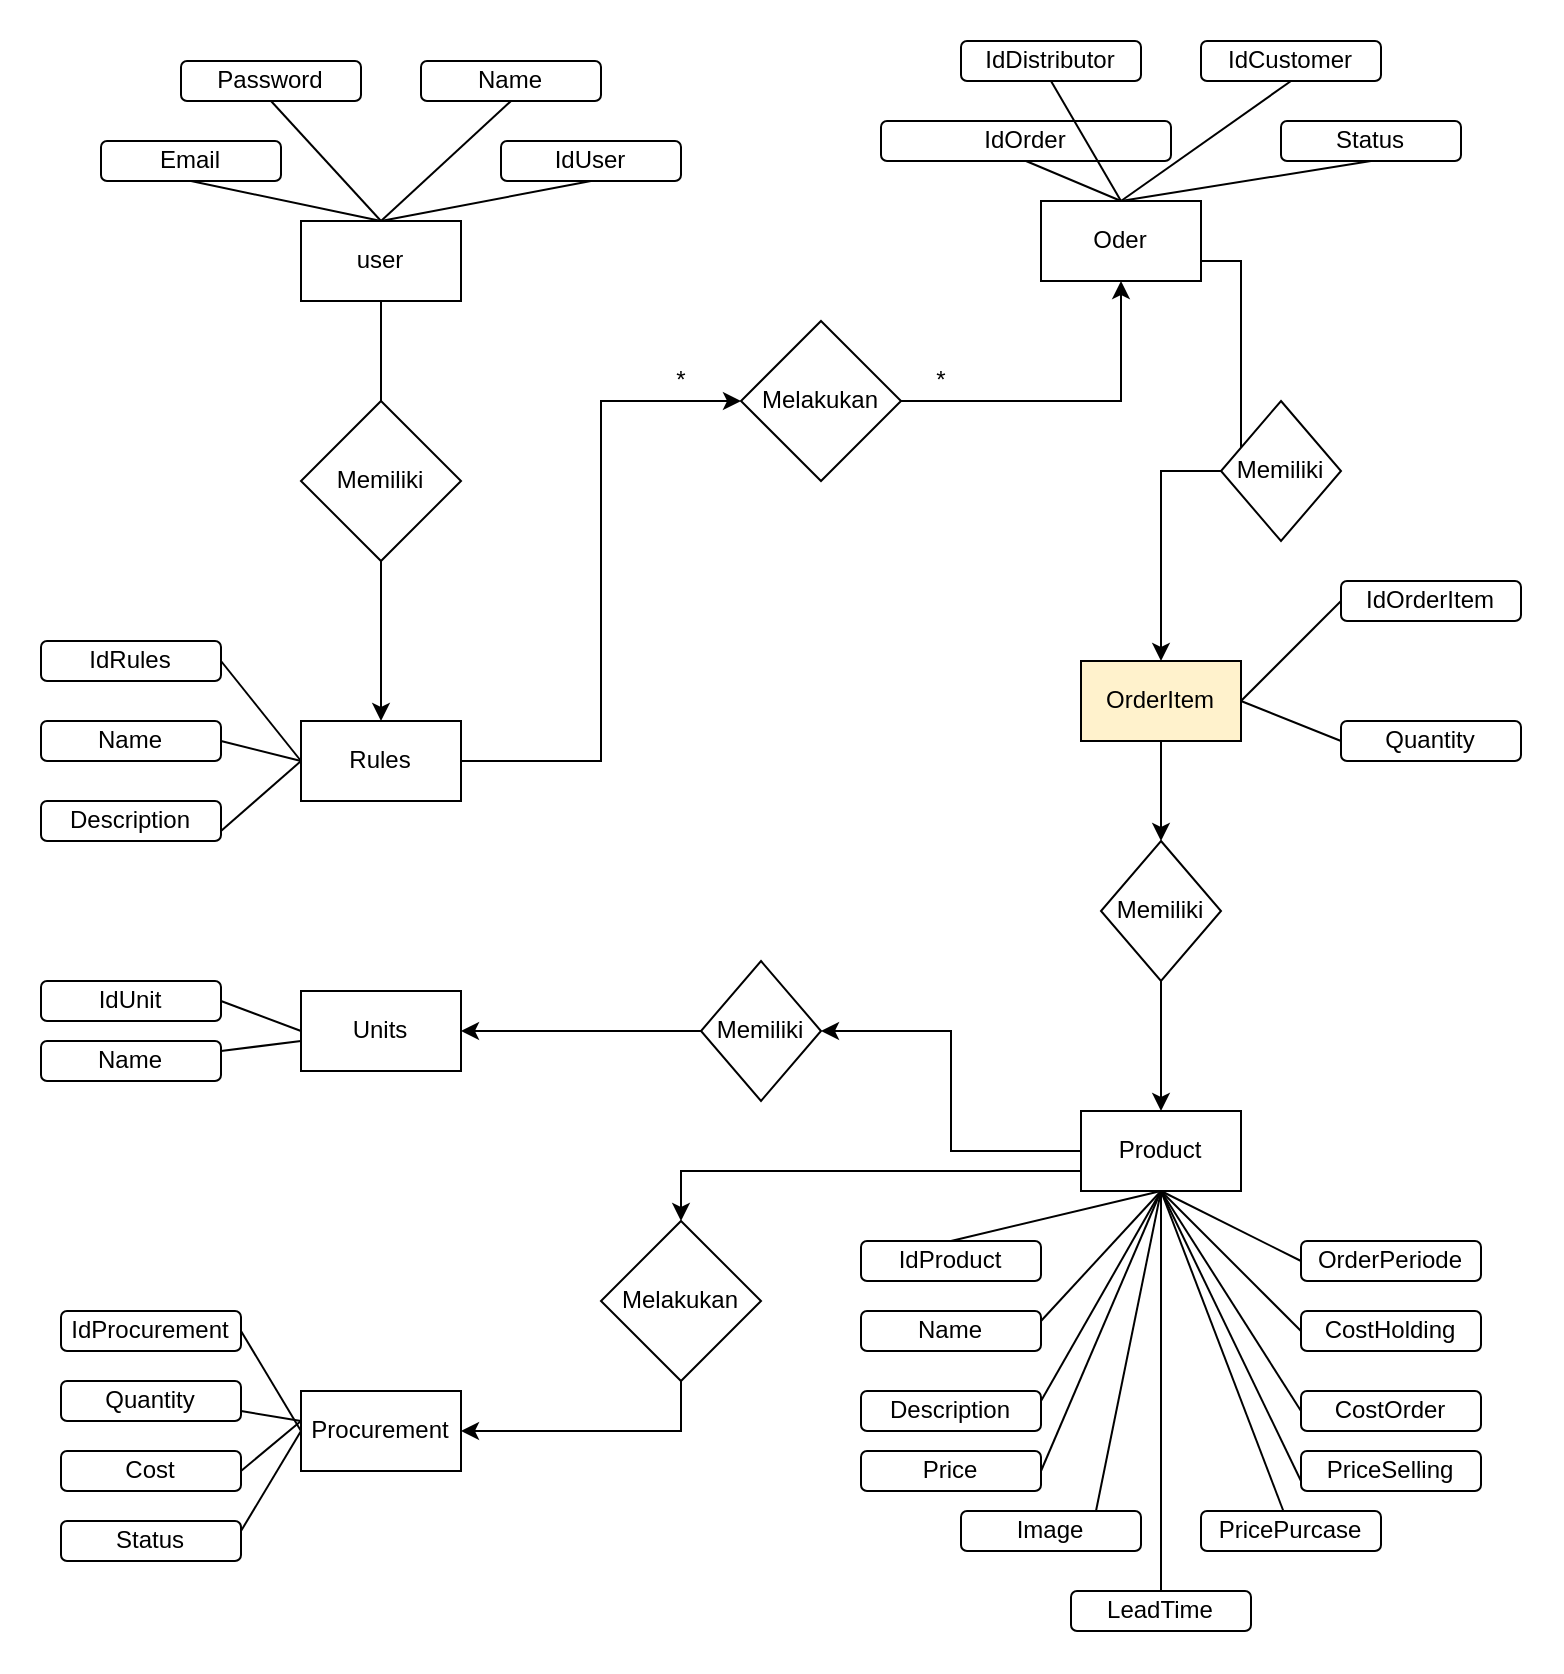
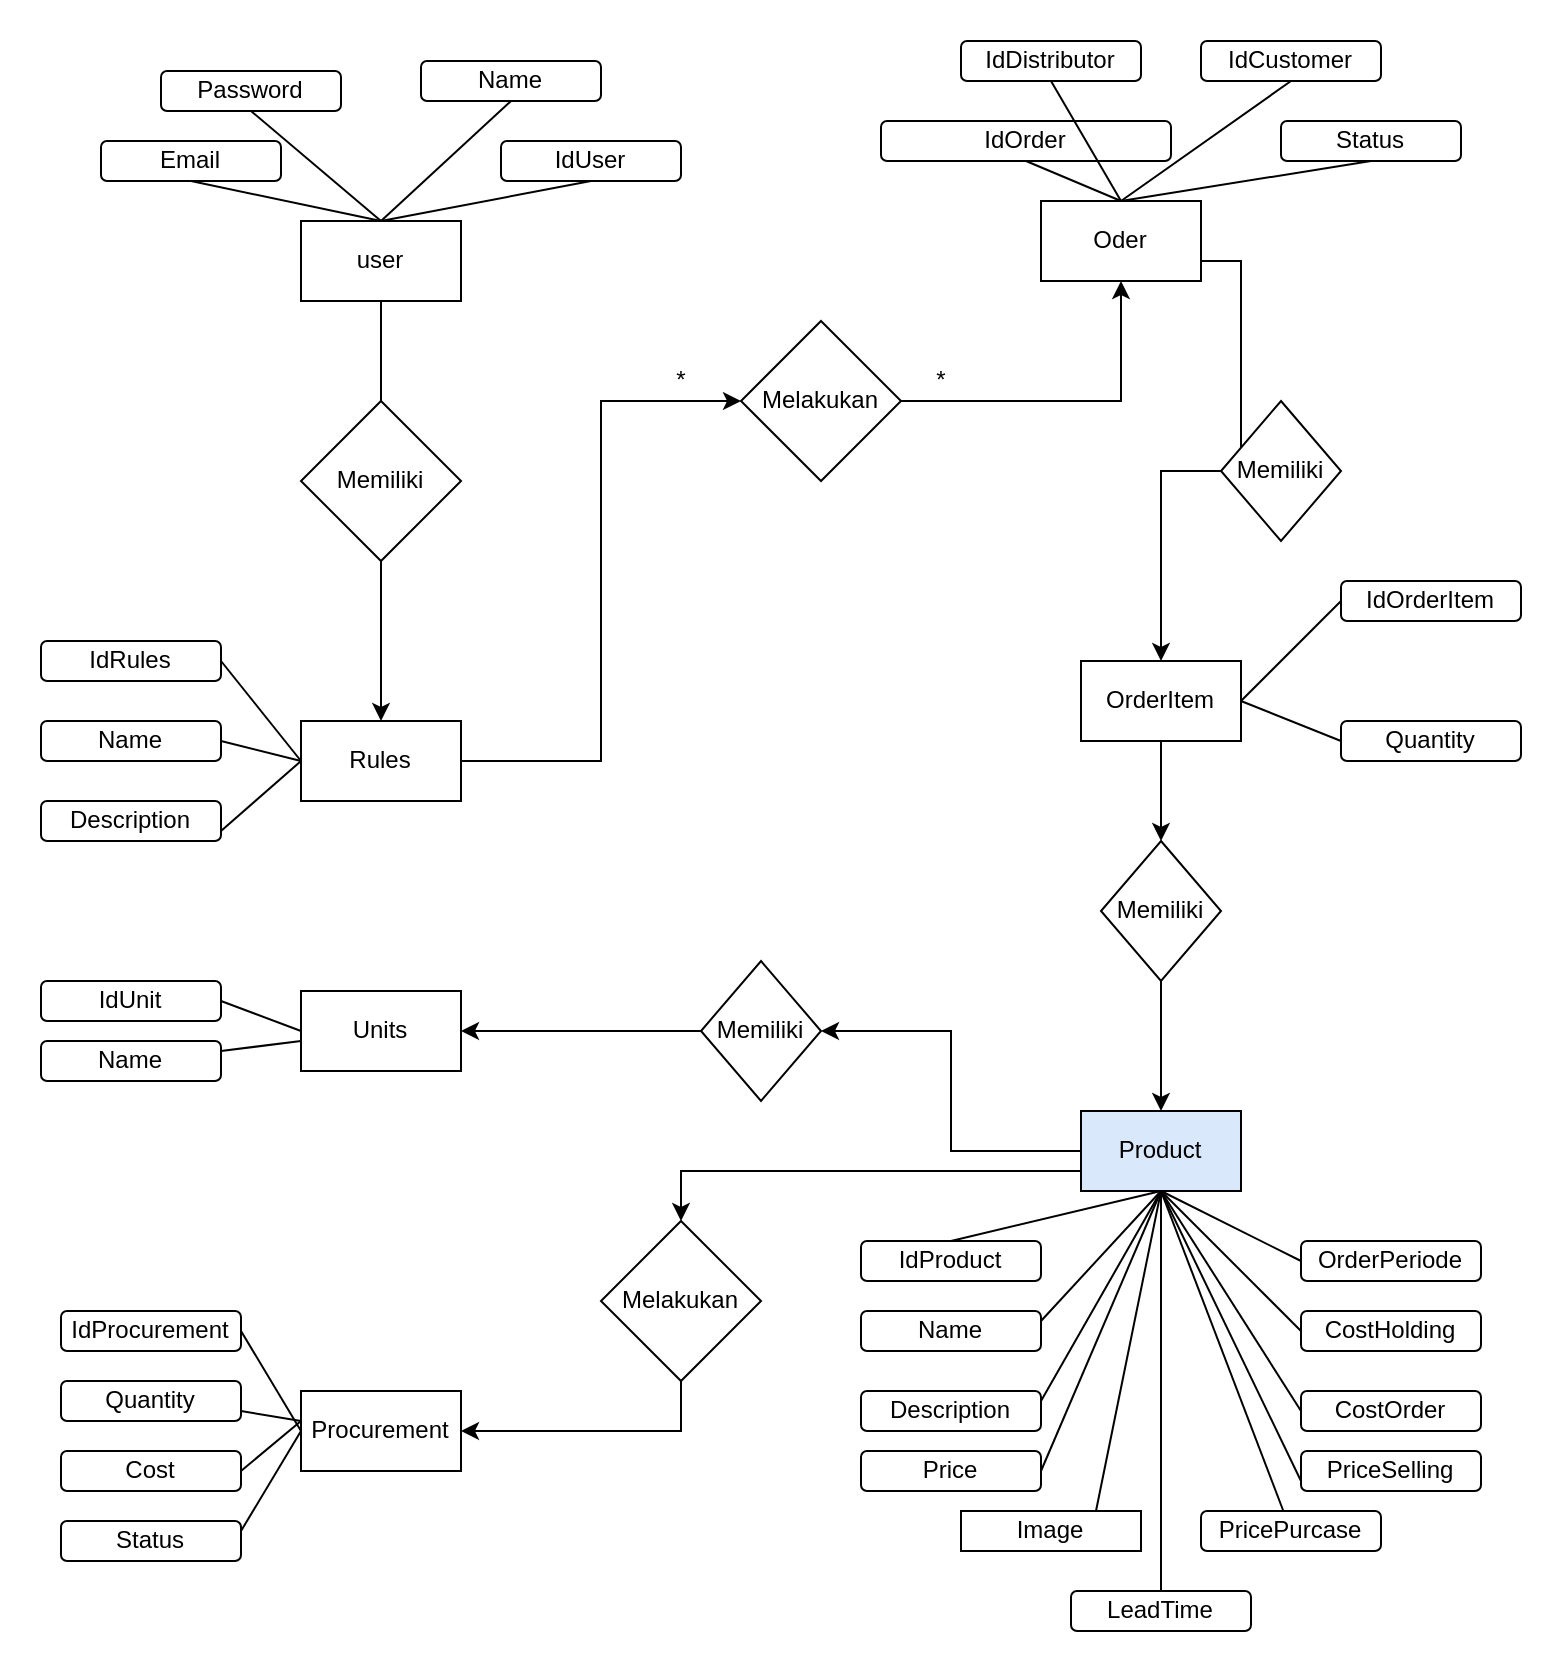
node "Password": moved (271, 81) -> (251, 91)
node "OrderItem": fillcolor #fff2cc -> #ffffff
node "Product": fillcolor #ffffff -> #dae8fc
node "Image": shape rounded rectangle -> rectangle
